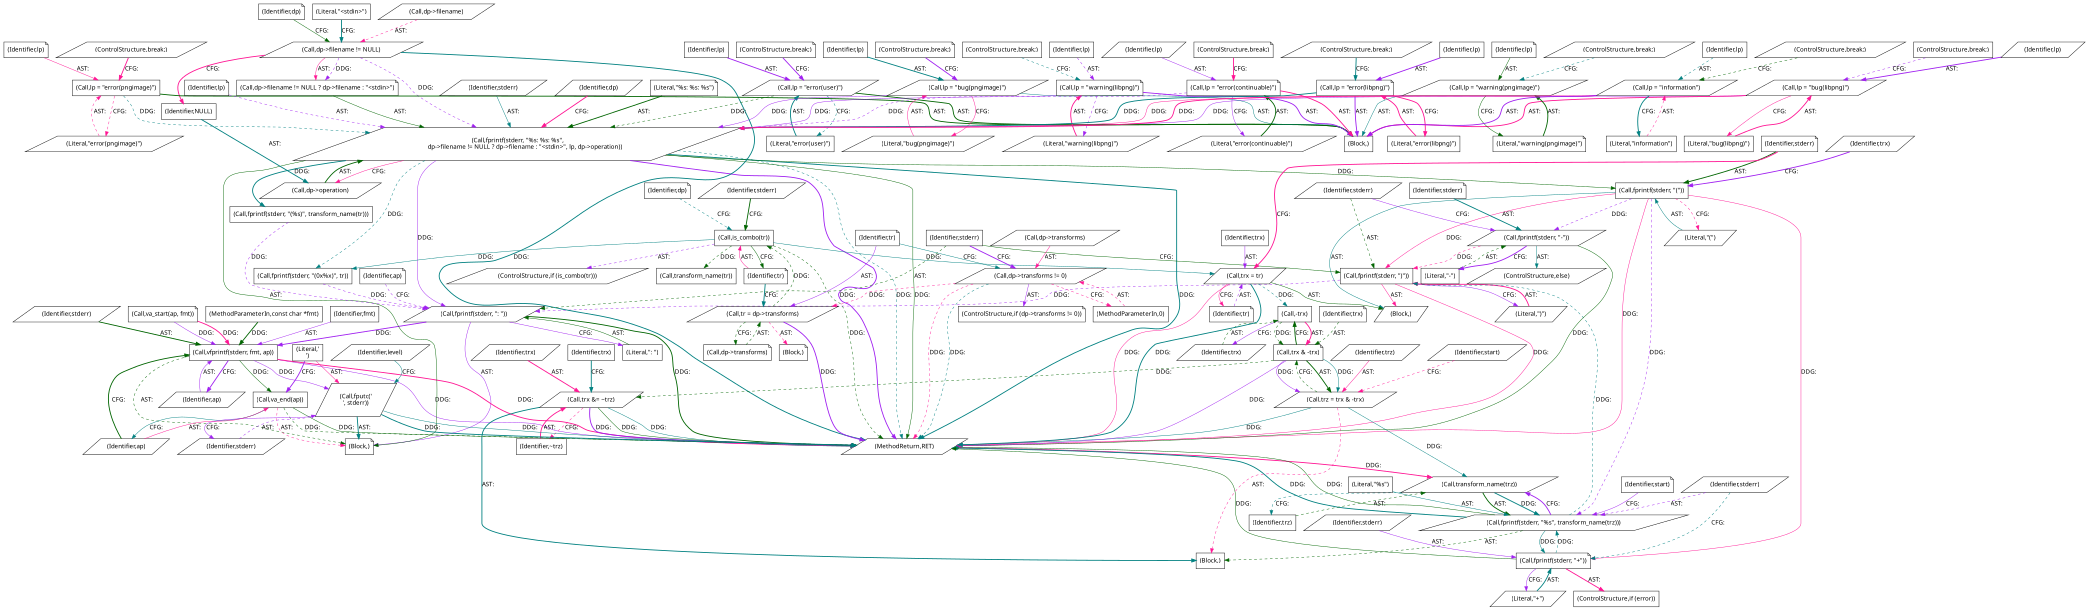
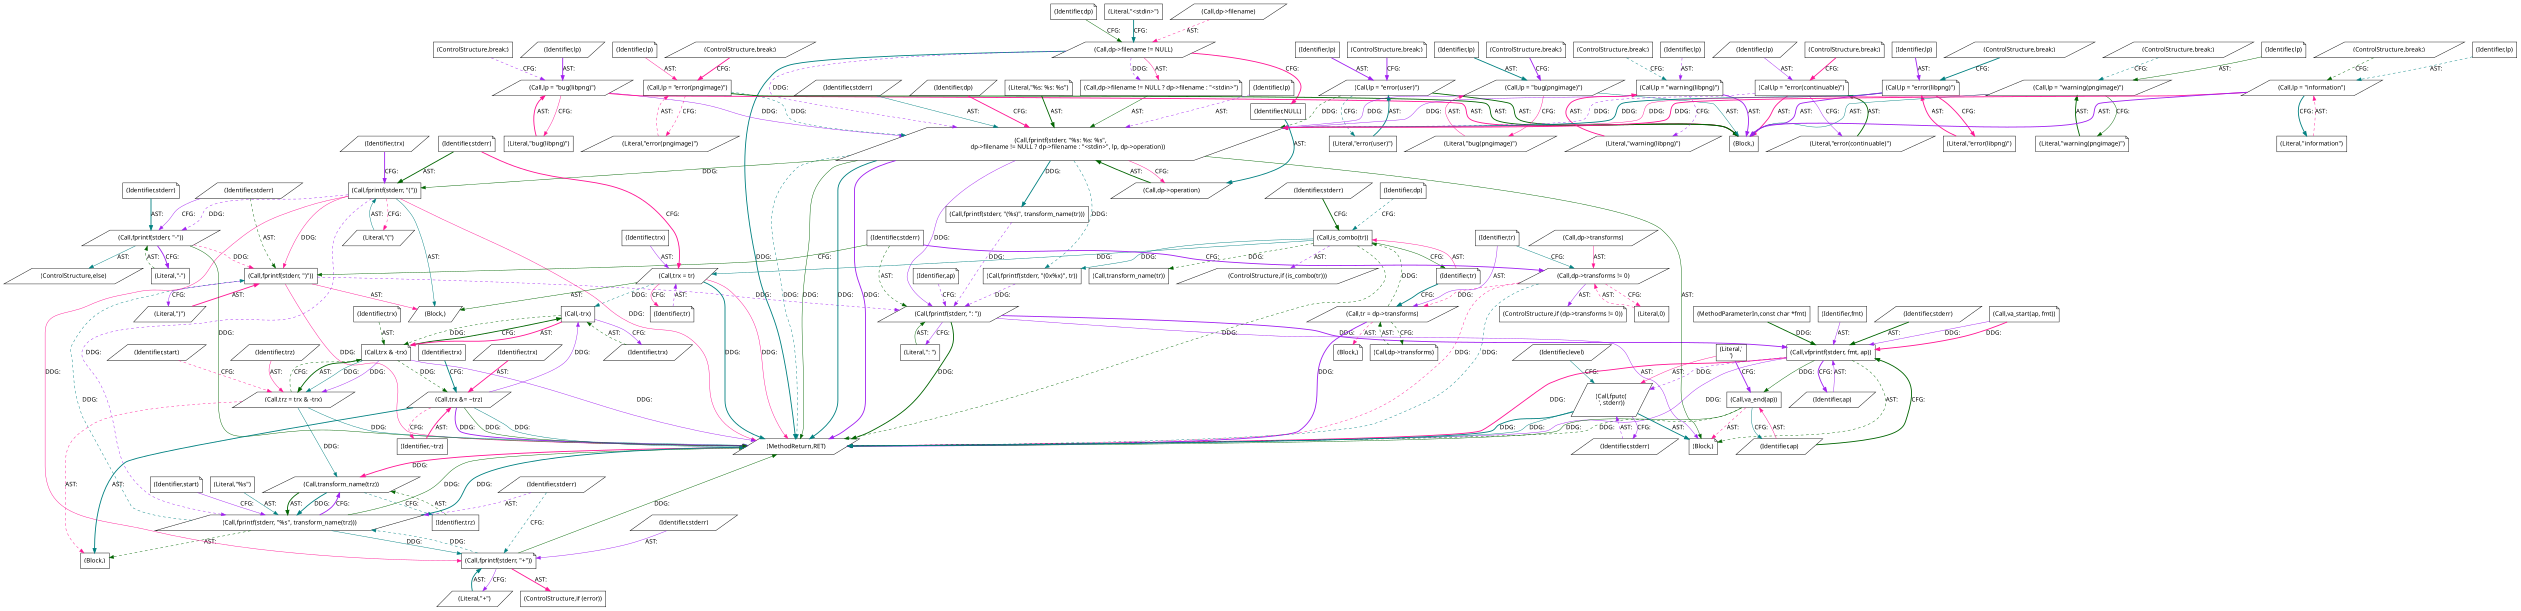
node "(MethodParameterIn,0)": label "(MethodParameterIn,0)" -> "(Literal,0)"
edge "(Call,trx &= ~trz)" -> "(Call,-trx)": added, label "DDG:"
edge "(Call,vfprintf(stderr, fmt, ap))" -> "(Call,fputc(' ', stderr))": style solid -> dashed
